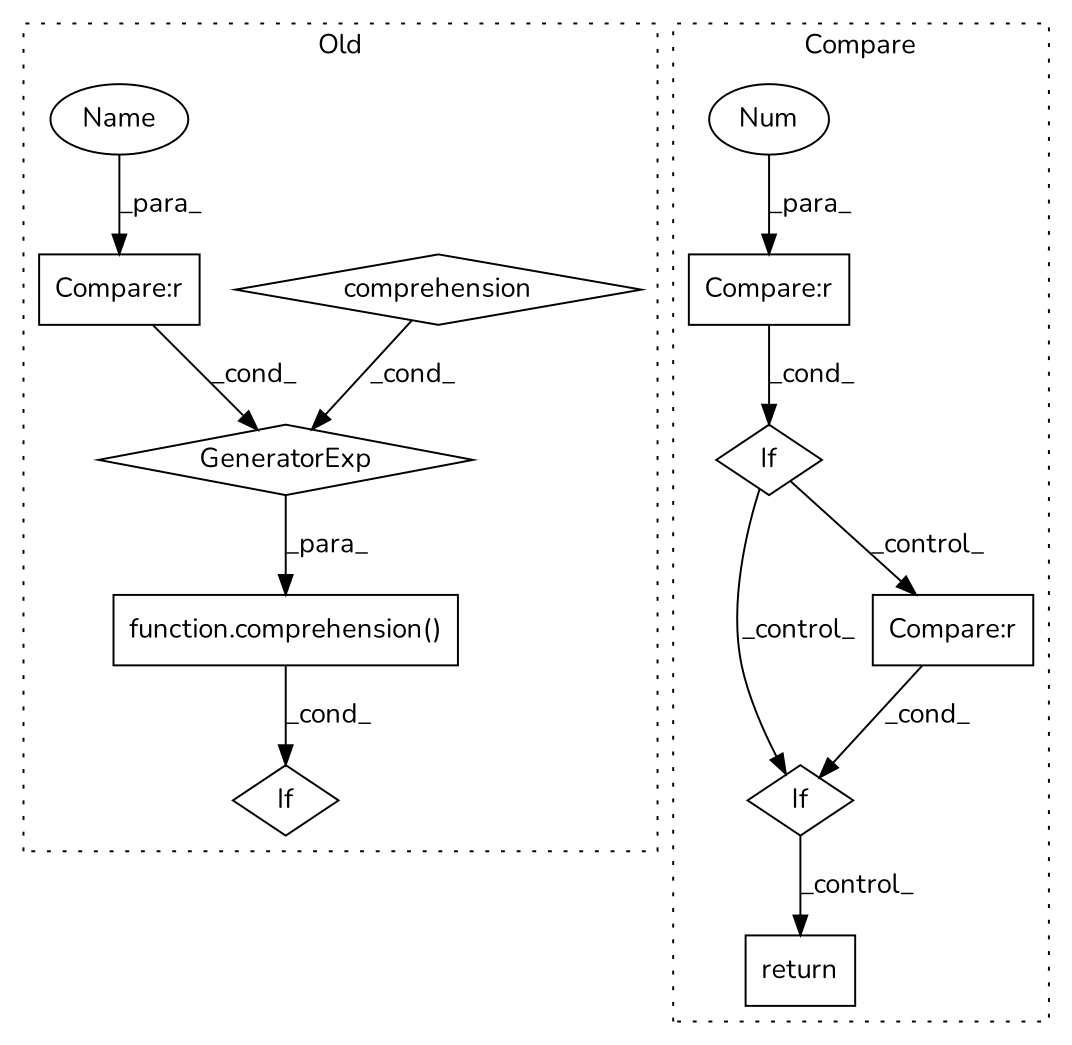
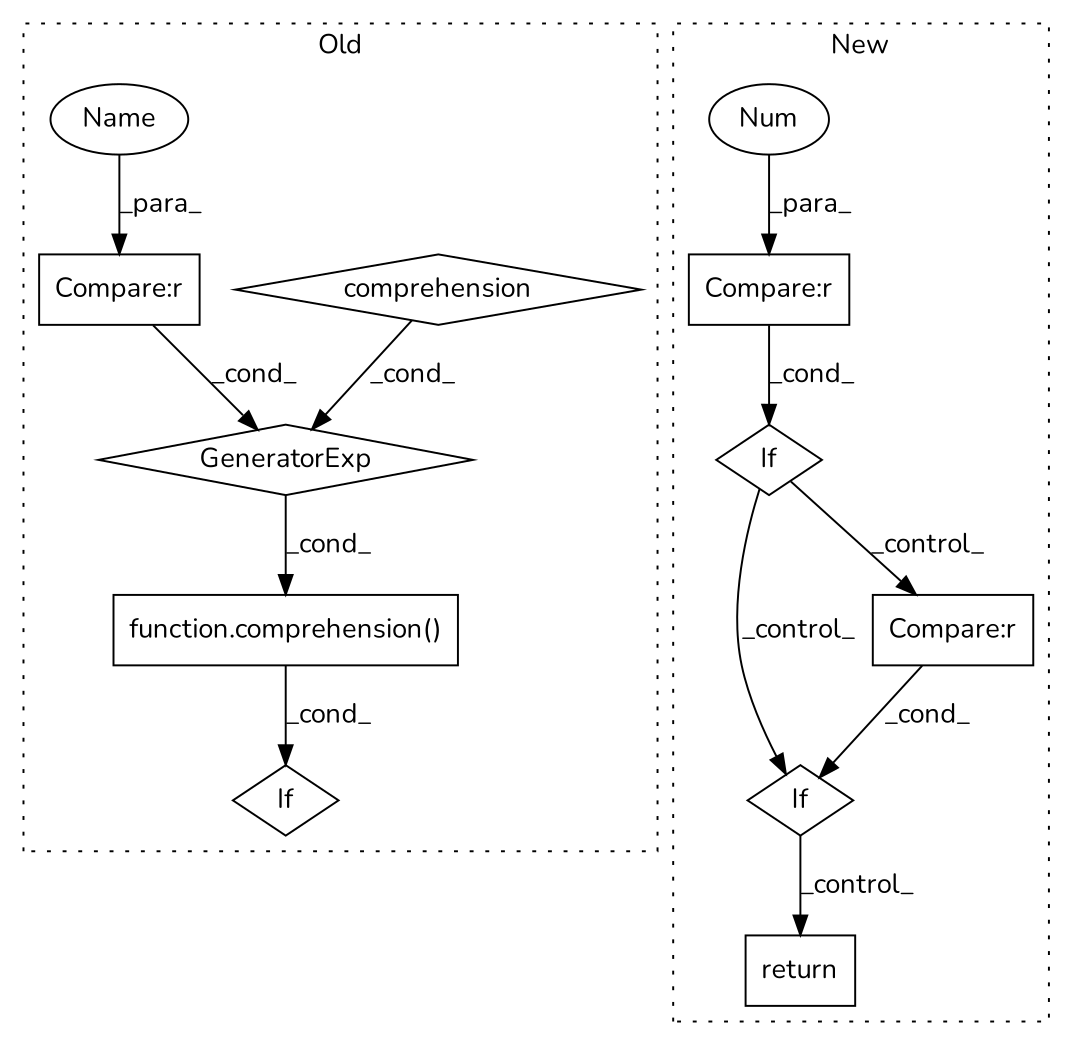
cluster "Compare": label "Compare" -> "New"
edge "GeneratorExp" -> "function.comprehension()": label "_para_" -> "_cond_"
